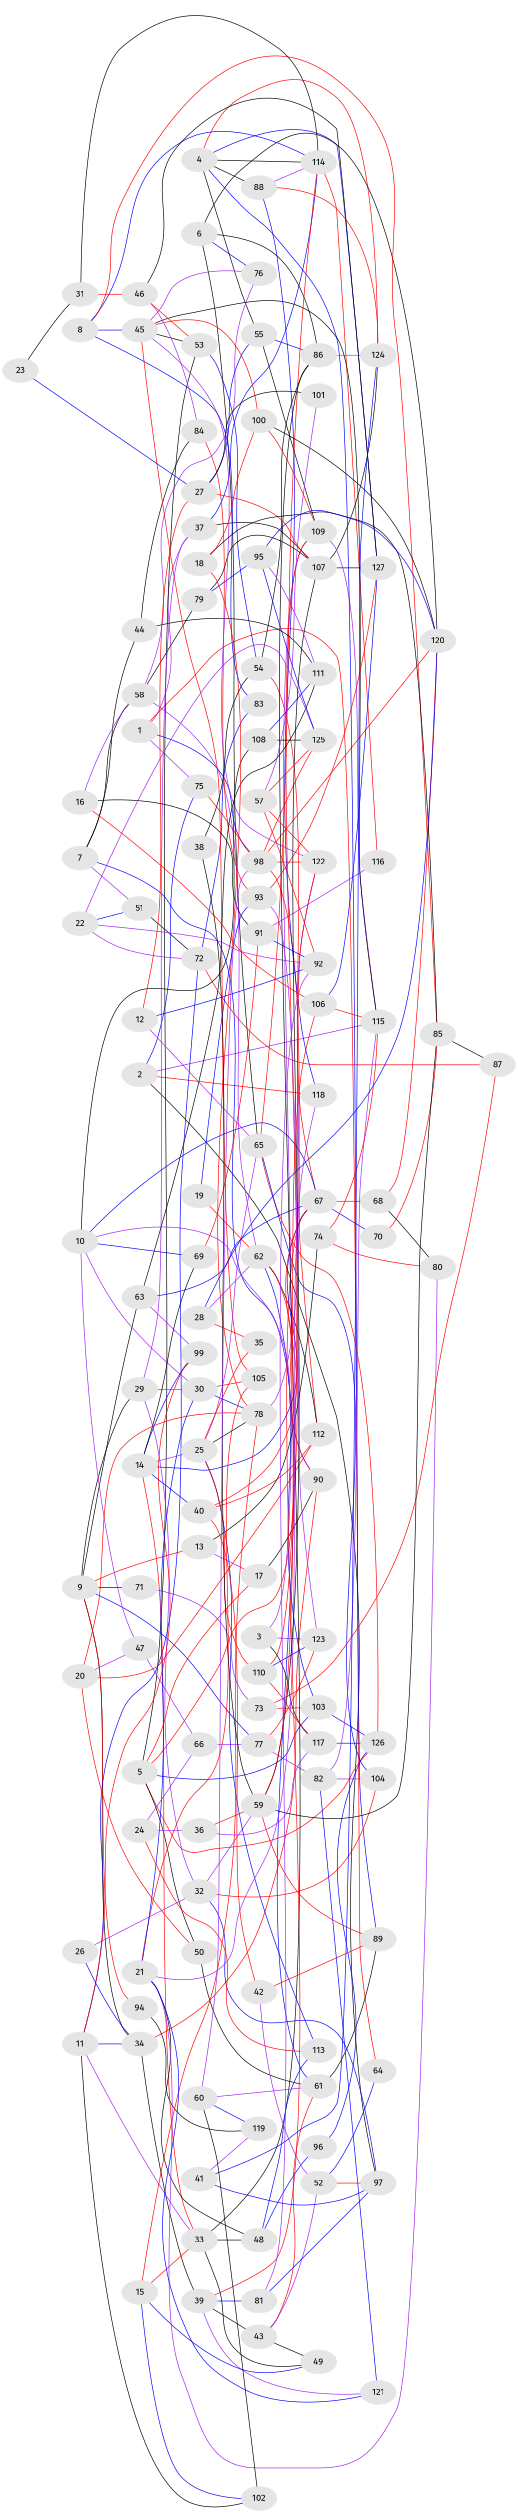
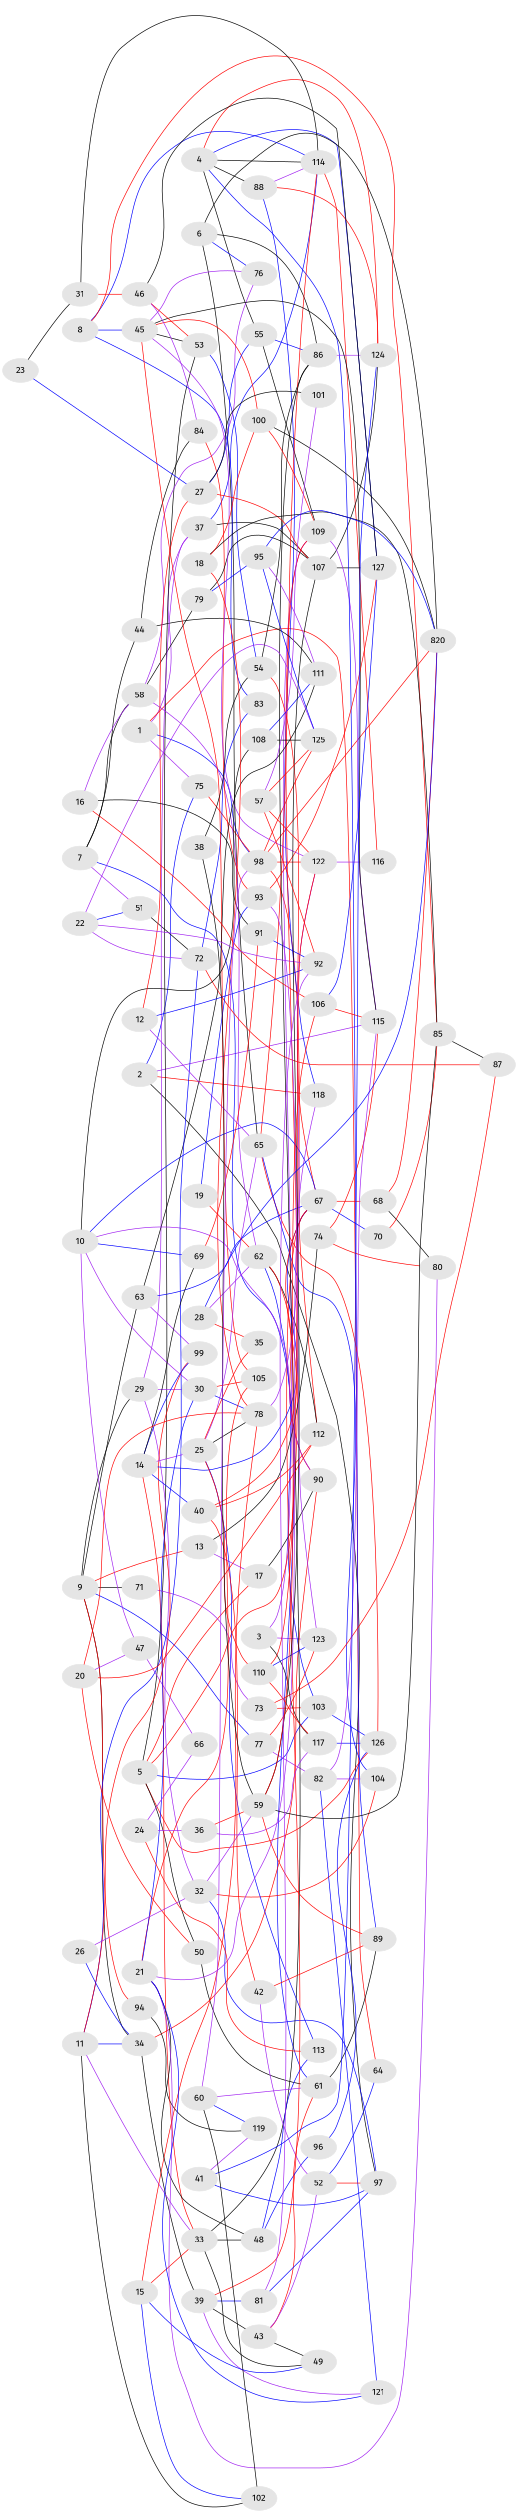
node "120": label "120" -> "820"
edge "116" -- "91": now "116" -- "122"
edge "66" -- "77": removed
